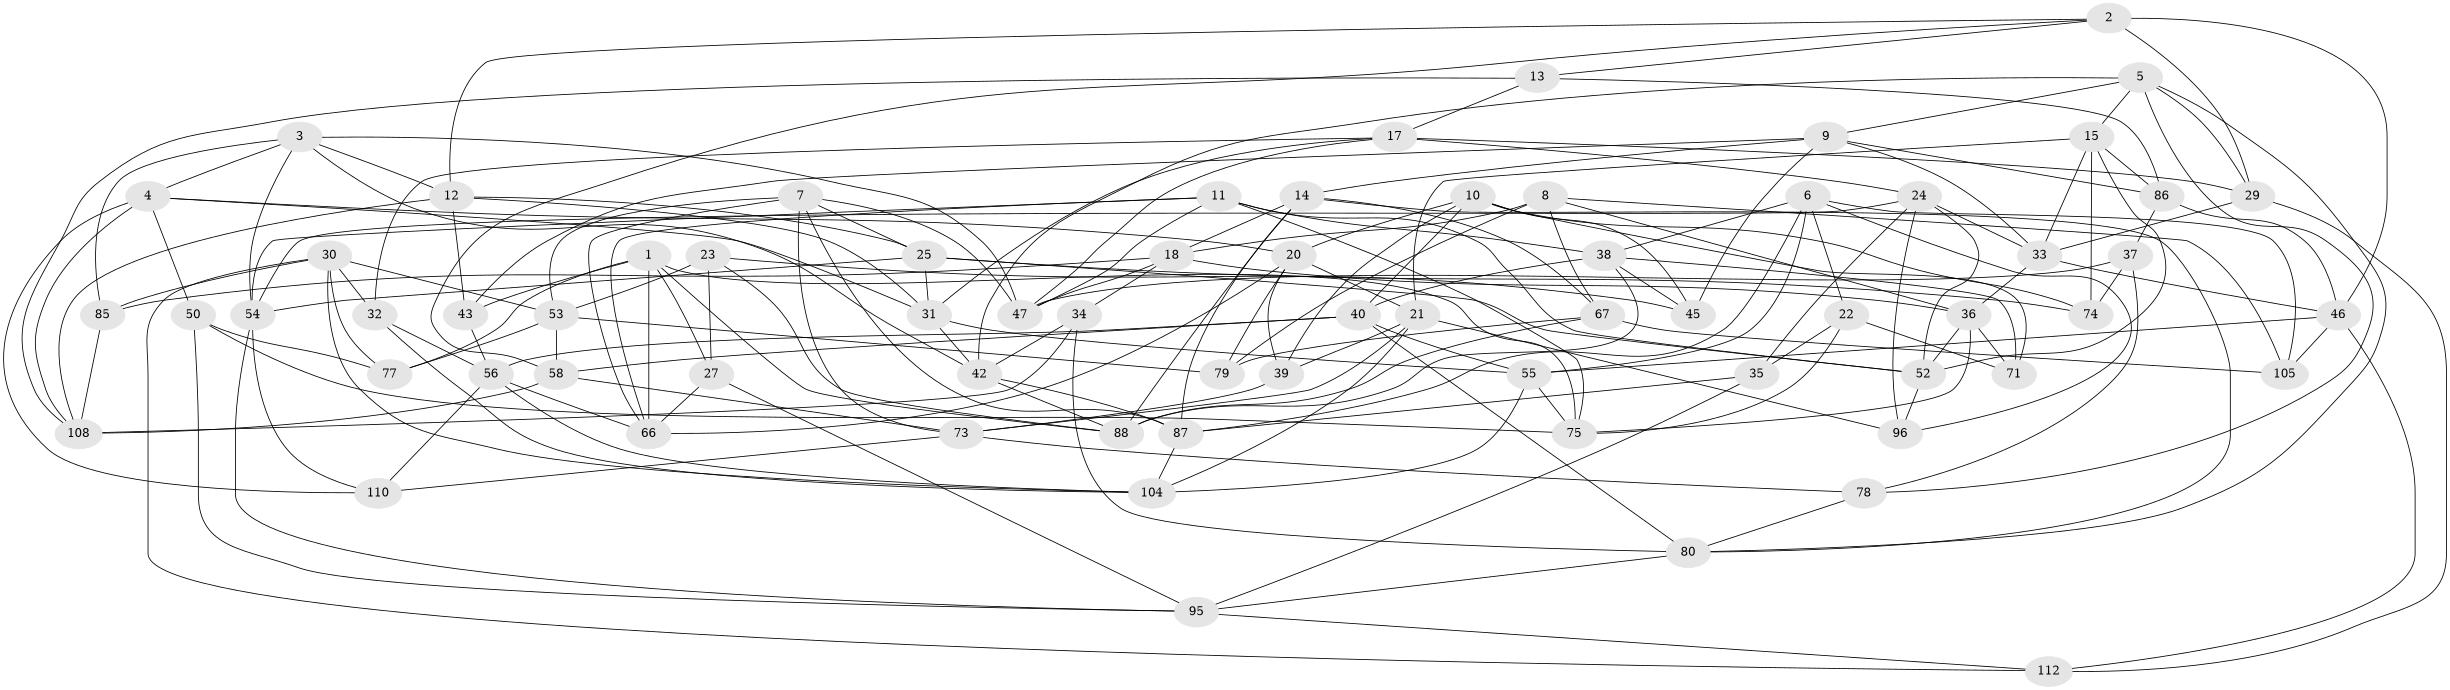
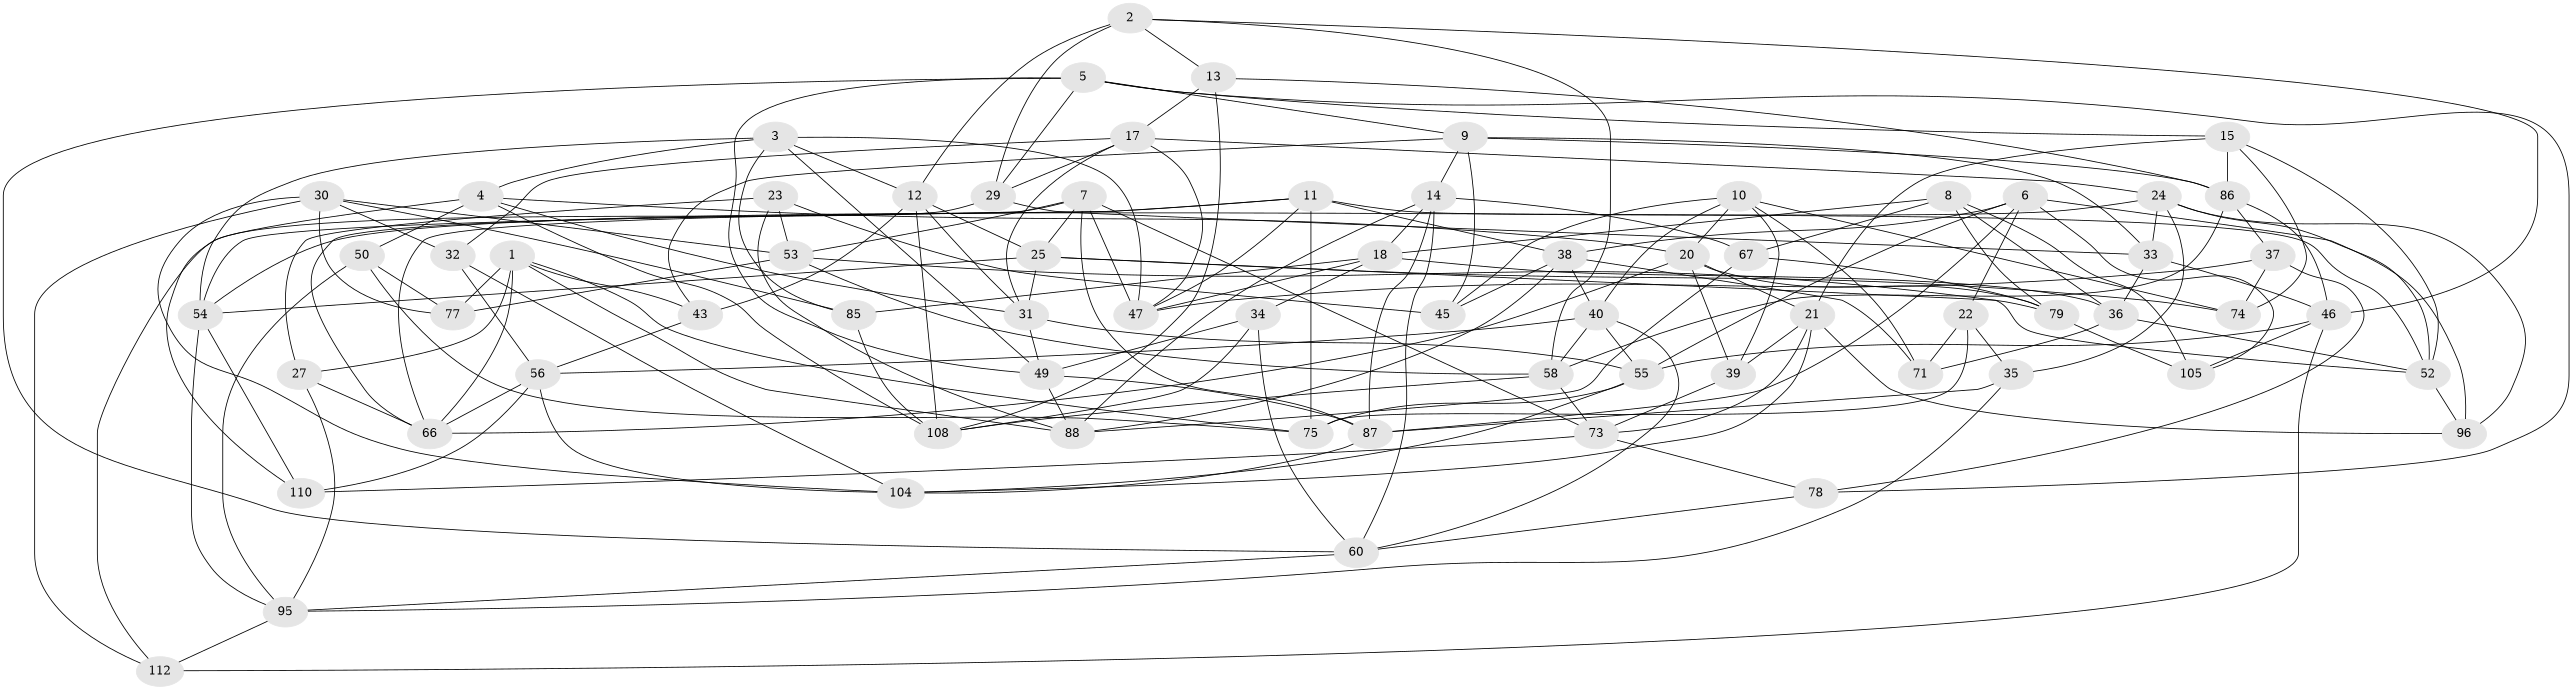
edge "15" -- "33": removed
edge "86" -- "58": added
edge "67" -- "105": now "79" -- "105"
node "42": label "42" -> "49"
edge "36" -- "75": removed
node "80": label "80" -> "60"
